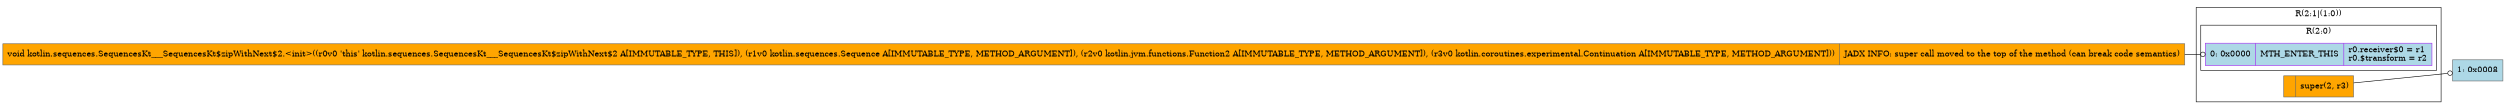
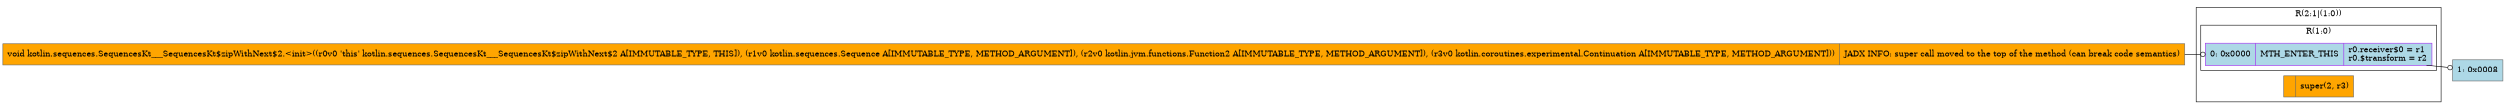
cluster "R(2:0)": label "R(2:0)" -> "R(1:0)"
edge "super(2, r3)" -> "1: 0x0008": now "0: 0x0000" -> "1: 0x0008"
